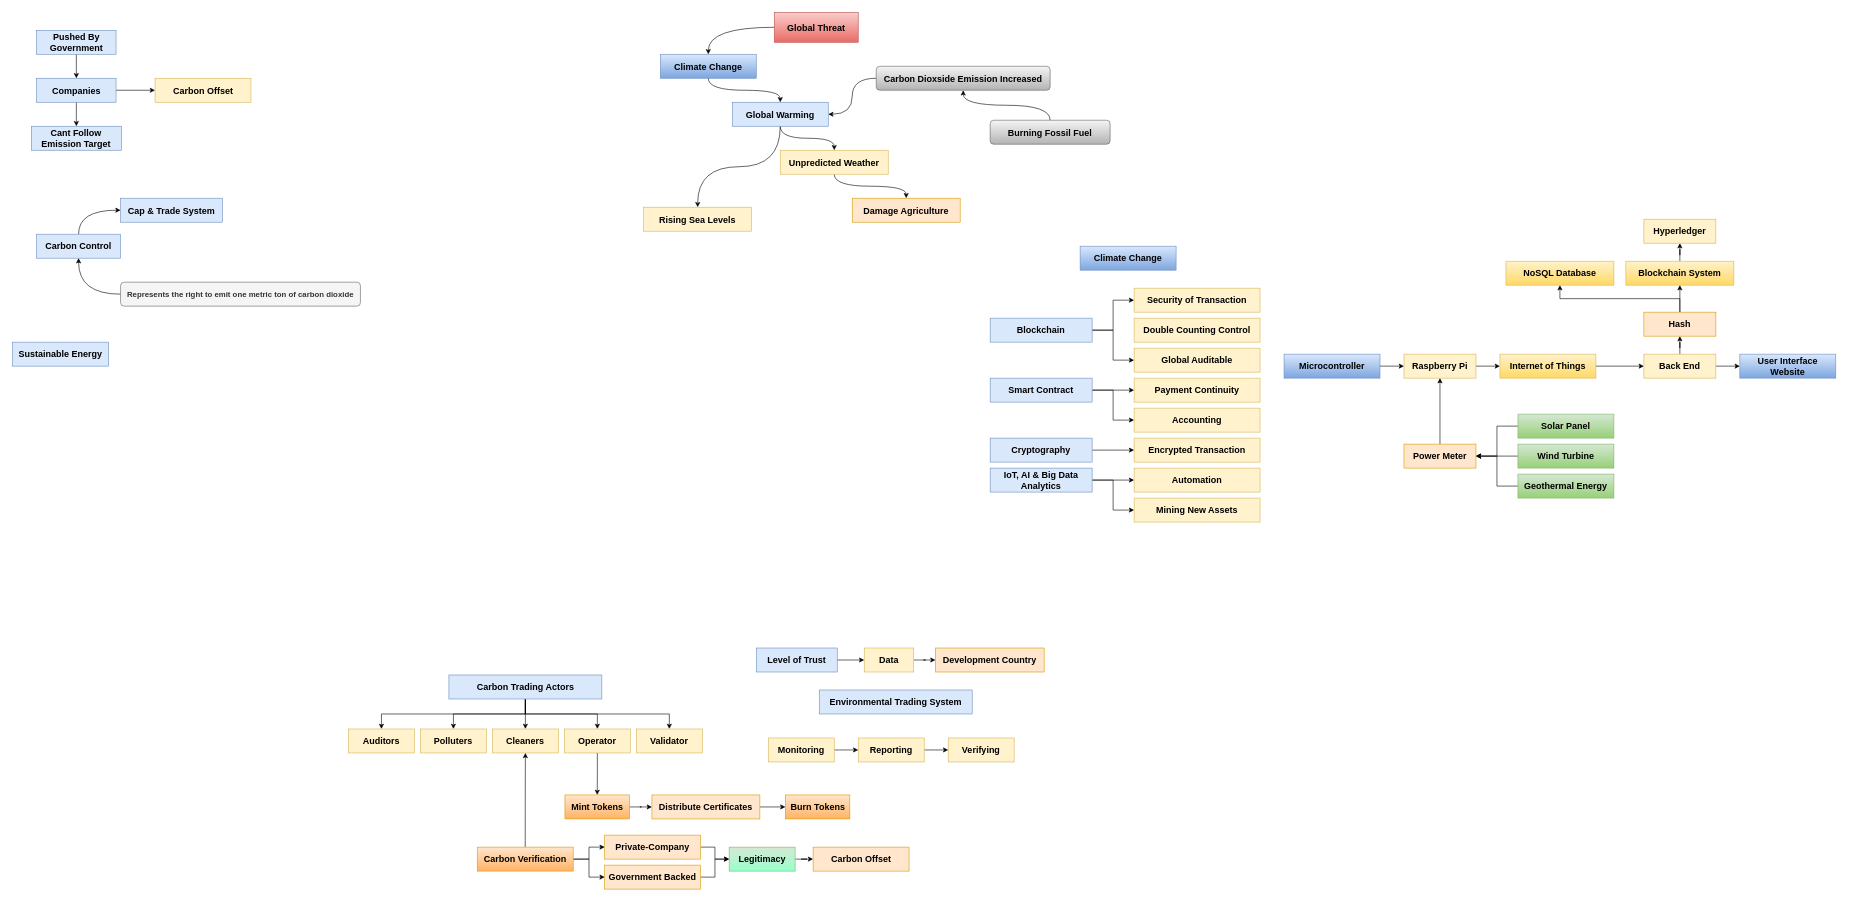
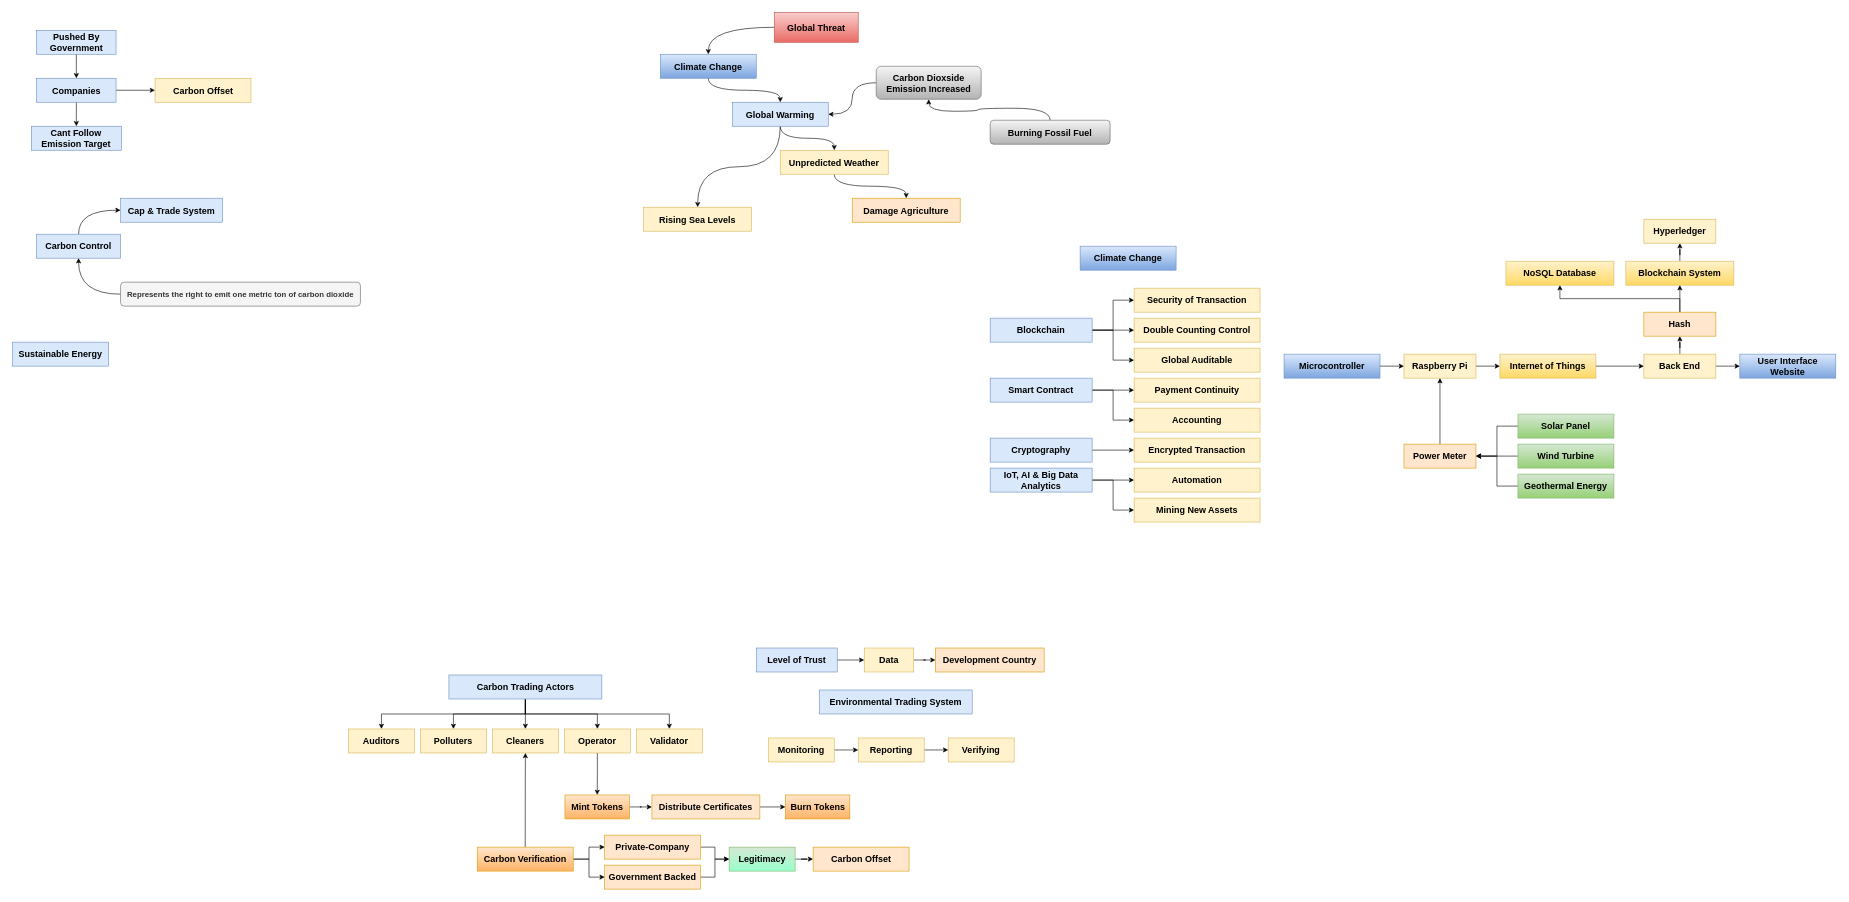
node "Carbon Dioxside Emission Increased": size 174x24 -> 105x33
edge "Blockchain" -> "Double Counting Control": added
